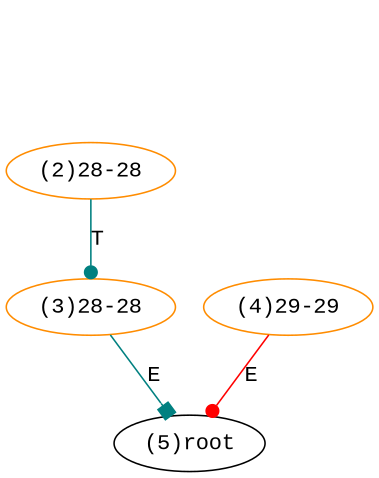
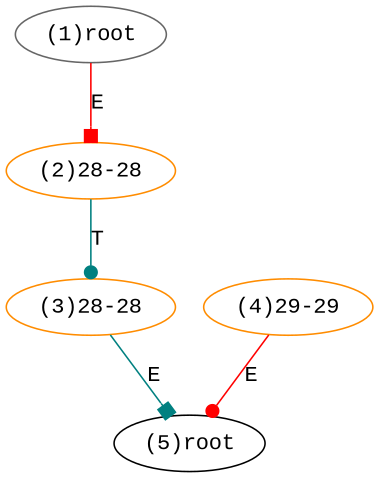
node "(1)root": added
